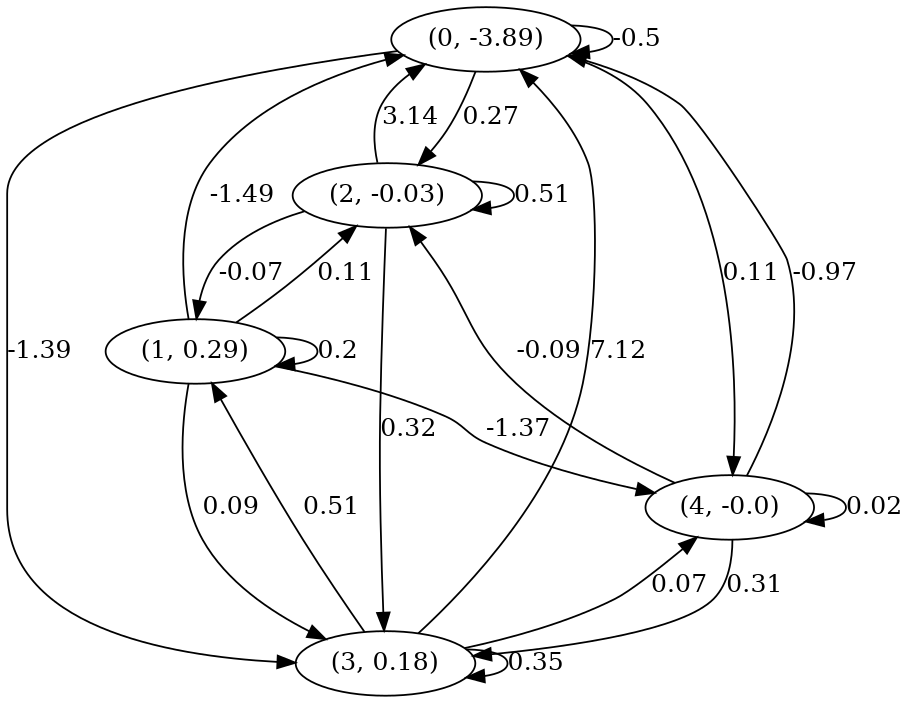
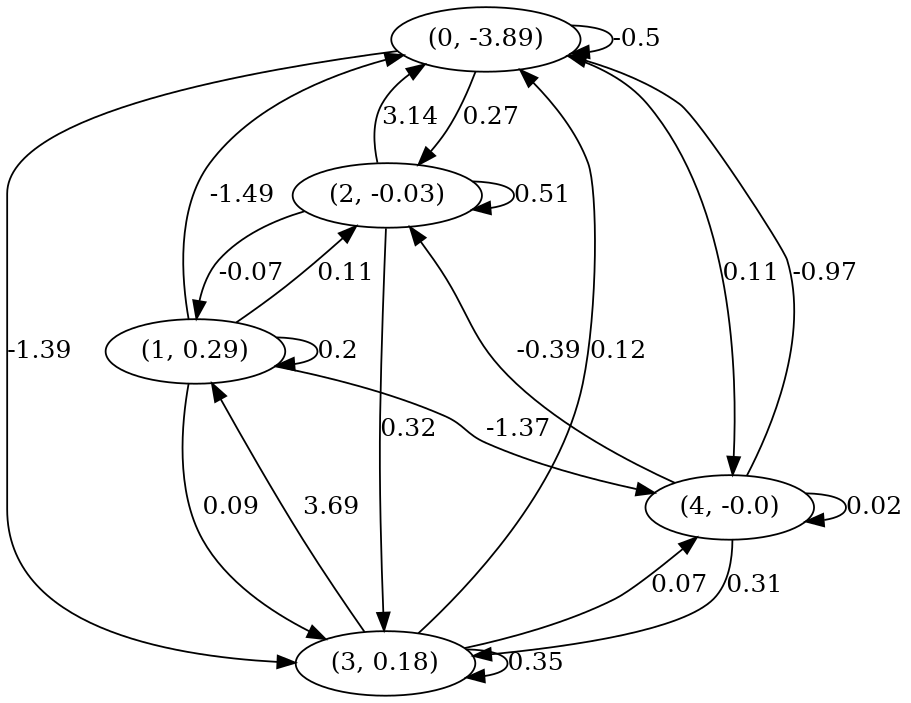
edge "(4, -0.0)" -> "(2, -0.03)": label "-0.09" -> "-0.39"
edge "(3, 0.18)" -> "(0, -3.89)": label "7.12" -> "0.12"
edge "(3, 0.18)" -> "(1, 0.29)": label "0.51" -> "3.69"
